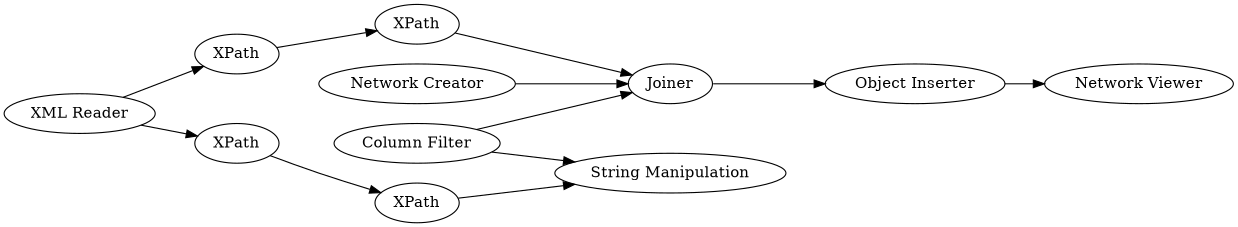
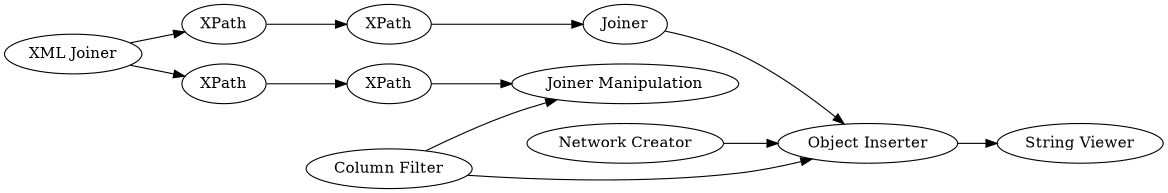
edge "Network Creator" -> "Joiner": now "Network Creator" -> "Object Inserter"
node "Network Viewer": label "Network Viewer" -> "String Viewer"
edge "Column Filter" -> "Joiner": now "Column Filter" -> "Object Inserter"
node "XML Reader": label "XML Reader" -> "XML Joiner"
node "String Manipulation": label "String Manipulation" -> "Joiner Manipulation"
